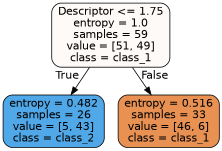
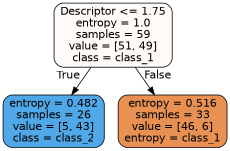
node "entropy = 0.516 samples = 33 value = [46, 6] class = class_1": label "entropy = 0.516 samples = 33 value = [46, 6] class = class_1" -> "entropy = 0.516 samples = 33 value = [46, 6] entropy = class_1"
